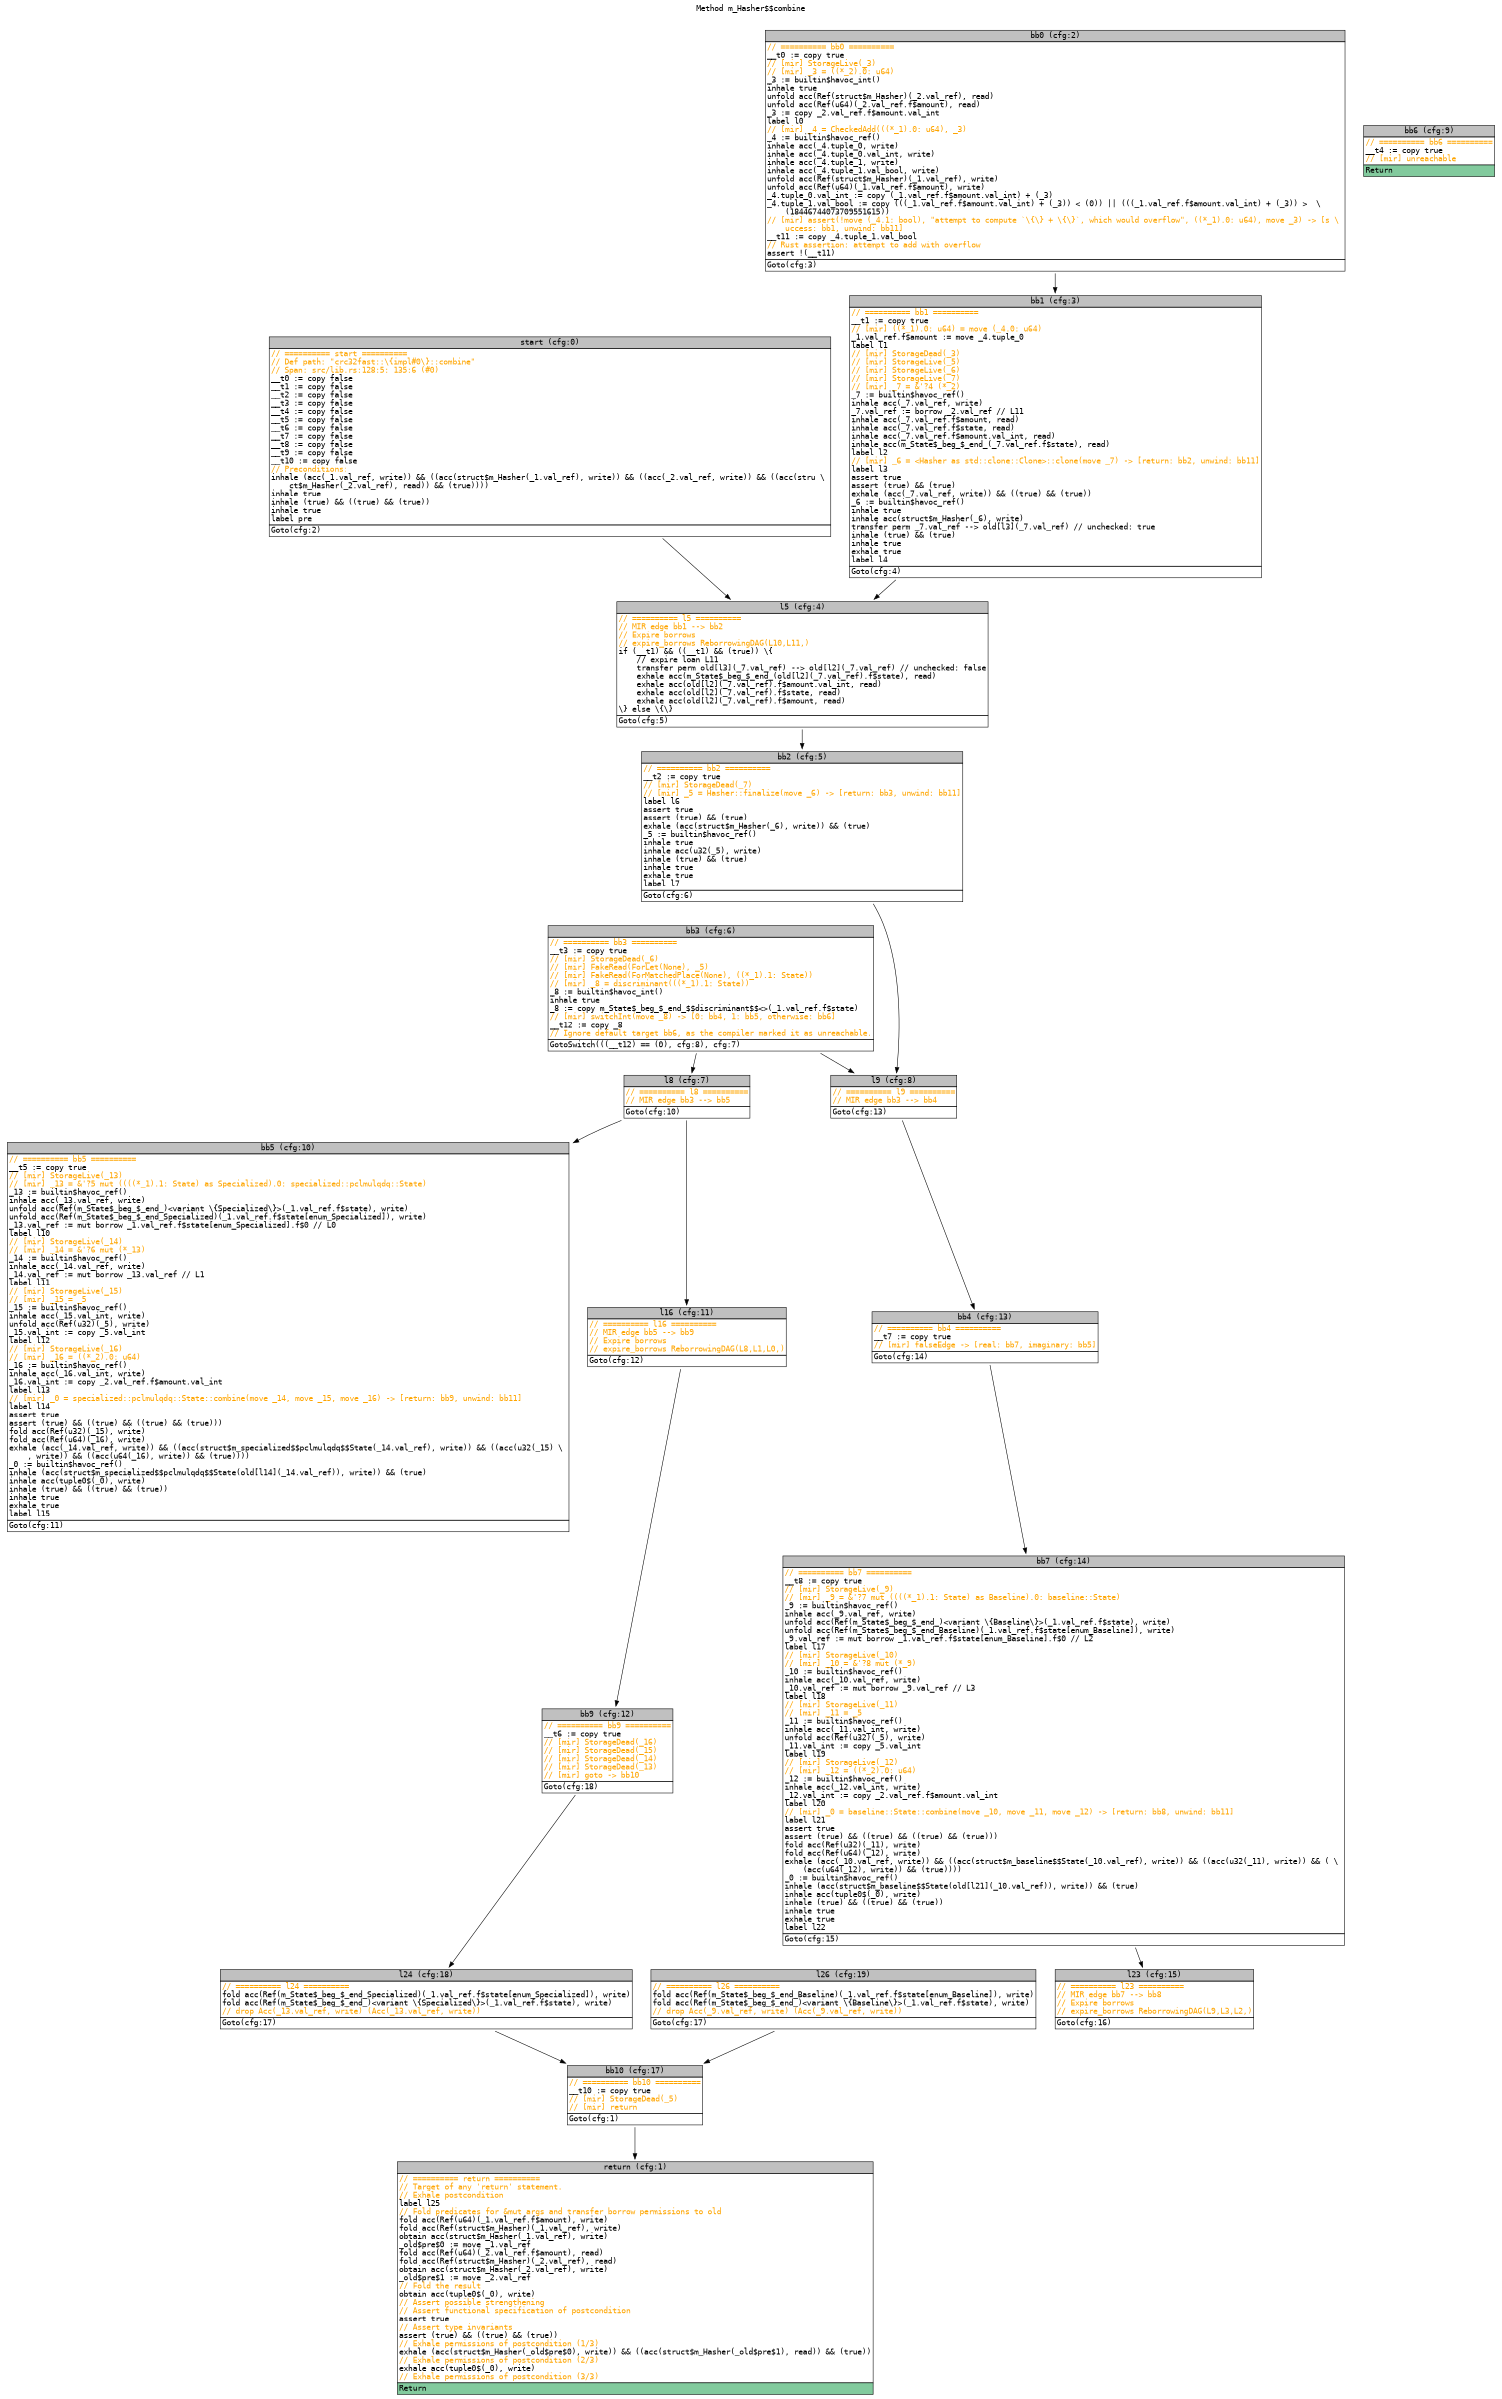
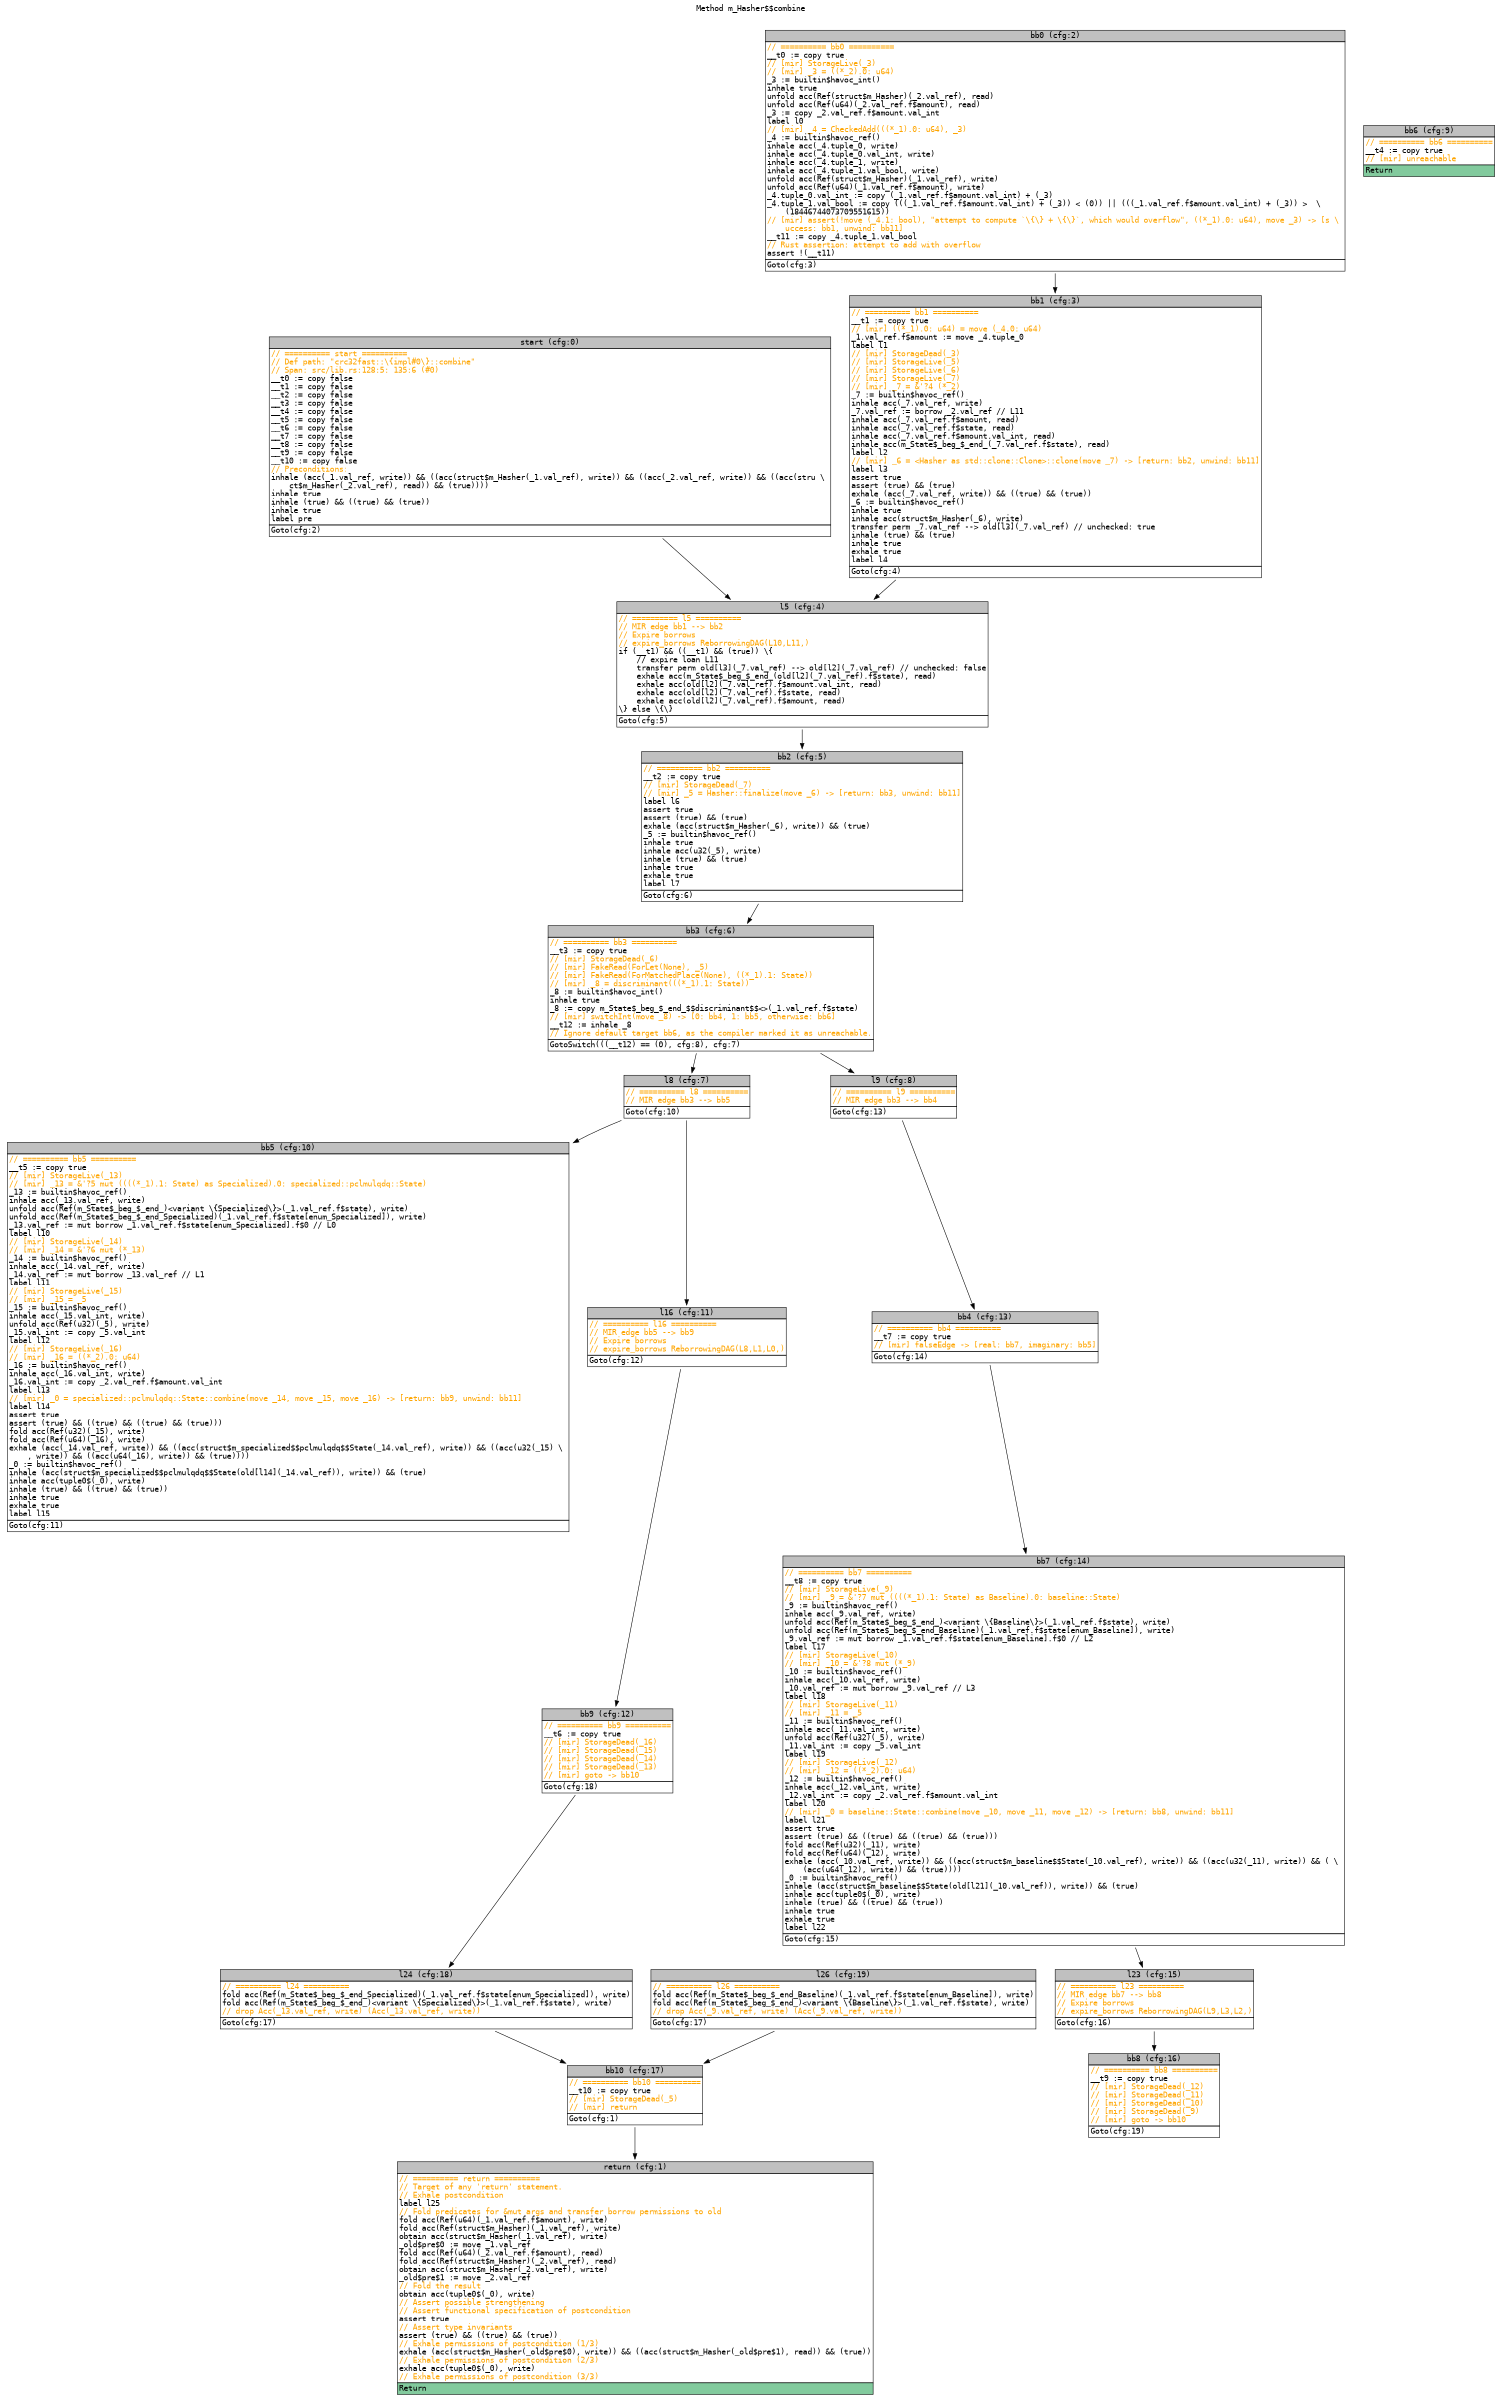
edge "bb2 (cfg:5)" -> "l9 (cfg:8)": now "bb2 (cfg:5)" -> "bb3 (cfg:6)"
node "bb3 (cfg:6)": text "__t12 := copy _8" -> "__t12 := inhale _8"
node "bb8 (cfg:16)": added
